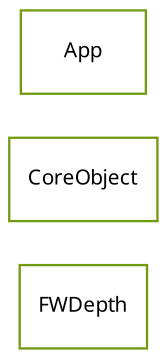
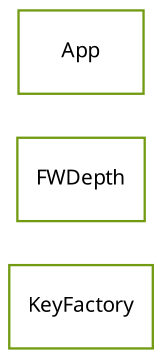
node "CoreObject": removed
node "KeyFactory": added
